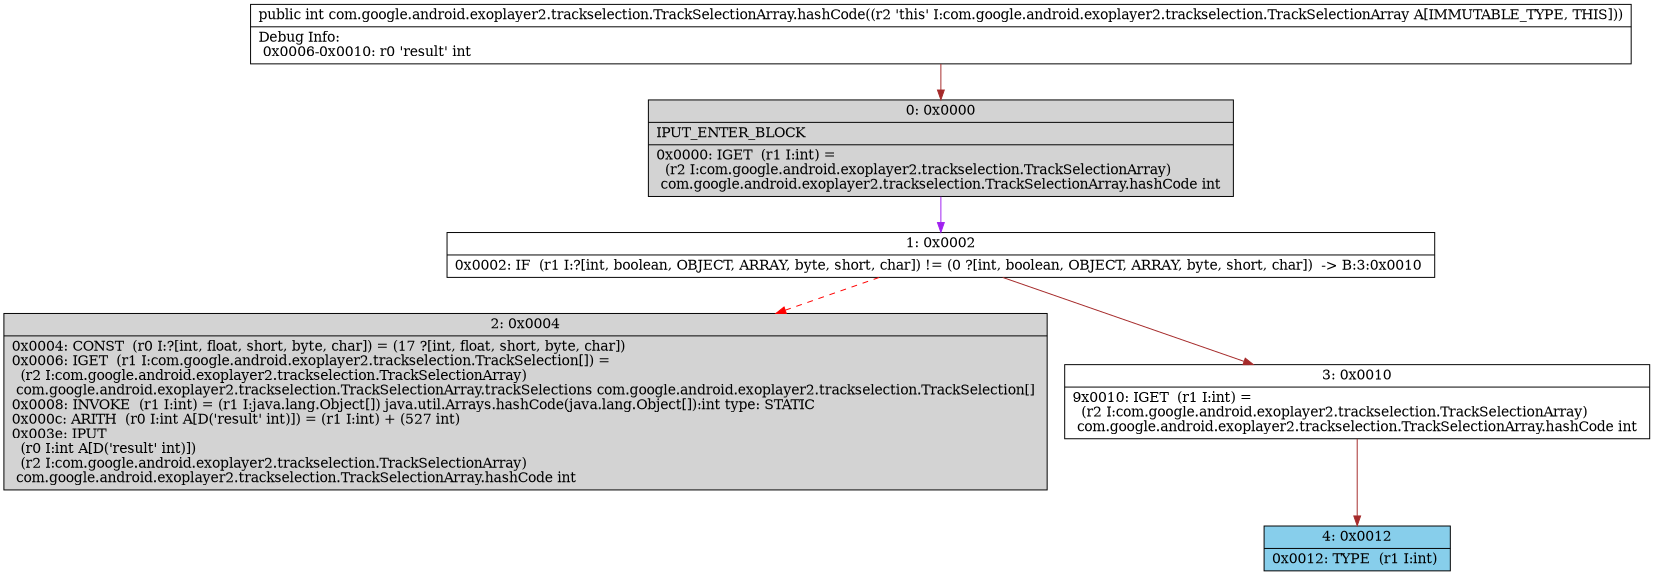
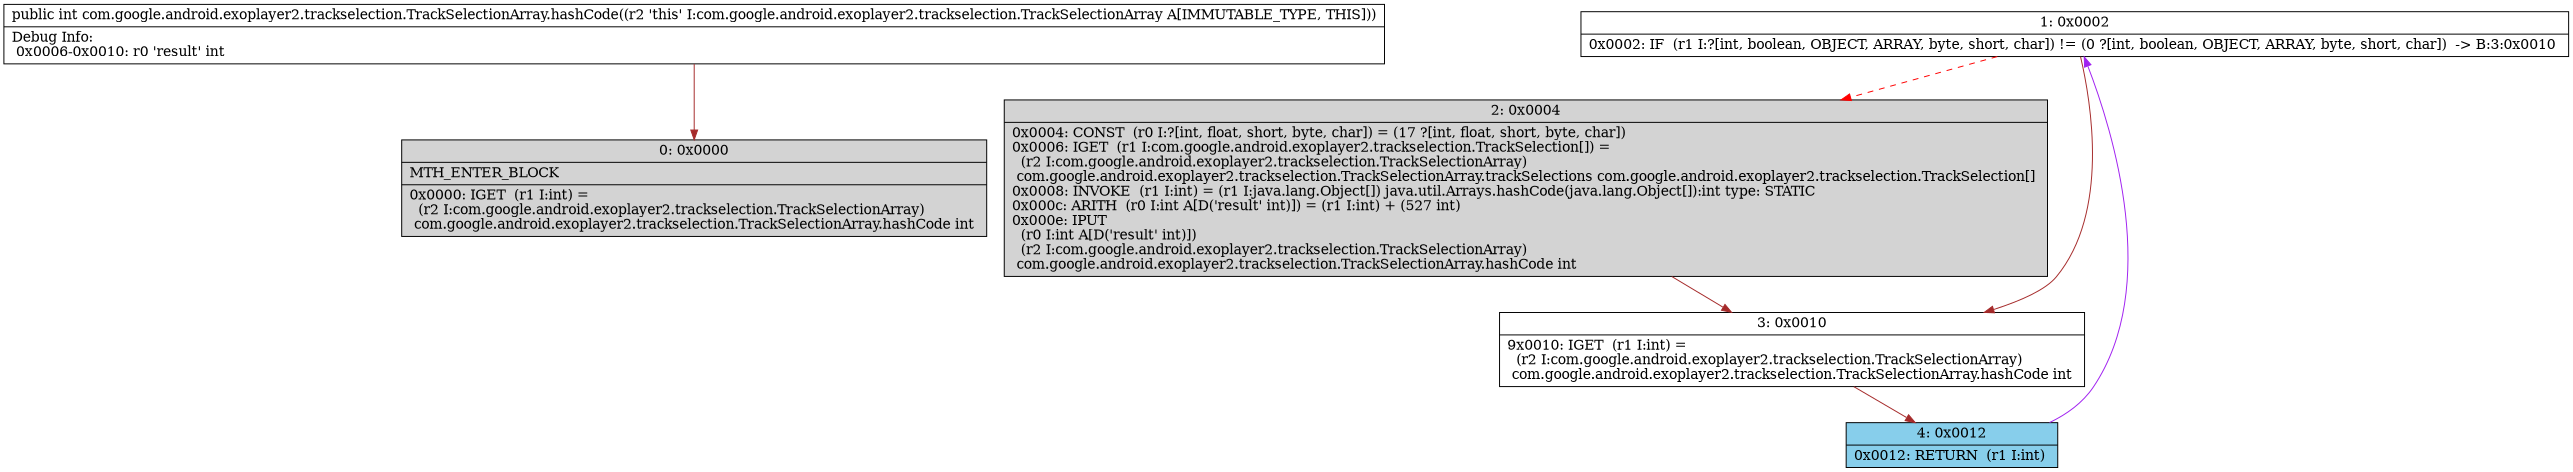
node "0: 0x0000": text "IPUT_ENTER_BLOCK" -> "MTH_ENTER_BLOCK"
edge "0: 0x0000" -> "1: 0x0002": now "4: 0x0012" -> "1: 0x0002"
edge "2: 0x0004" -> "3: 0x0010": added
node "2: 0x0004": text "0x003e: IPUT" -> "0x000e: IPUT"
node "4: 0x0012": text "0x0012: TYPE  (r1 I:int)" -> "0x0012: RETURN  (r1 I:int)"
